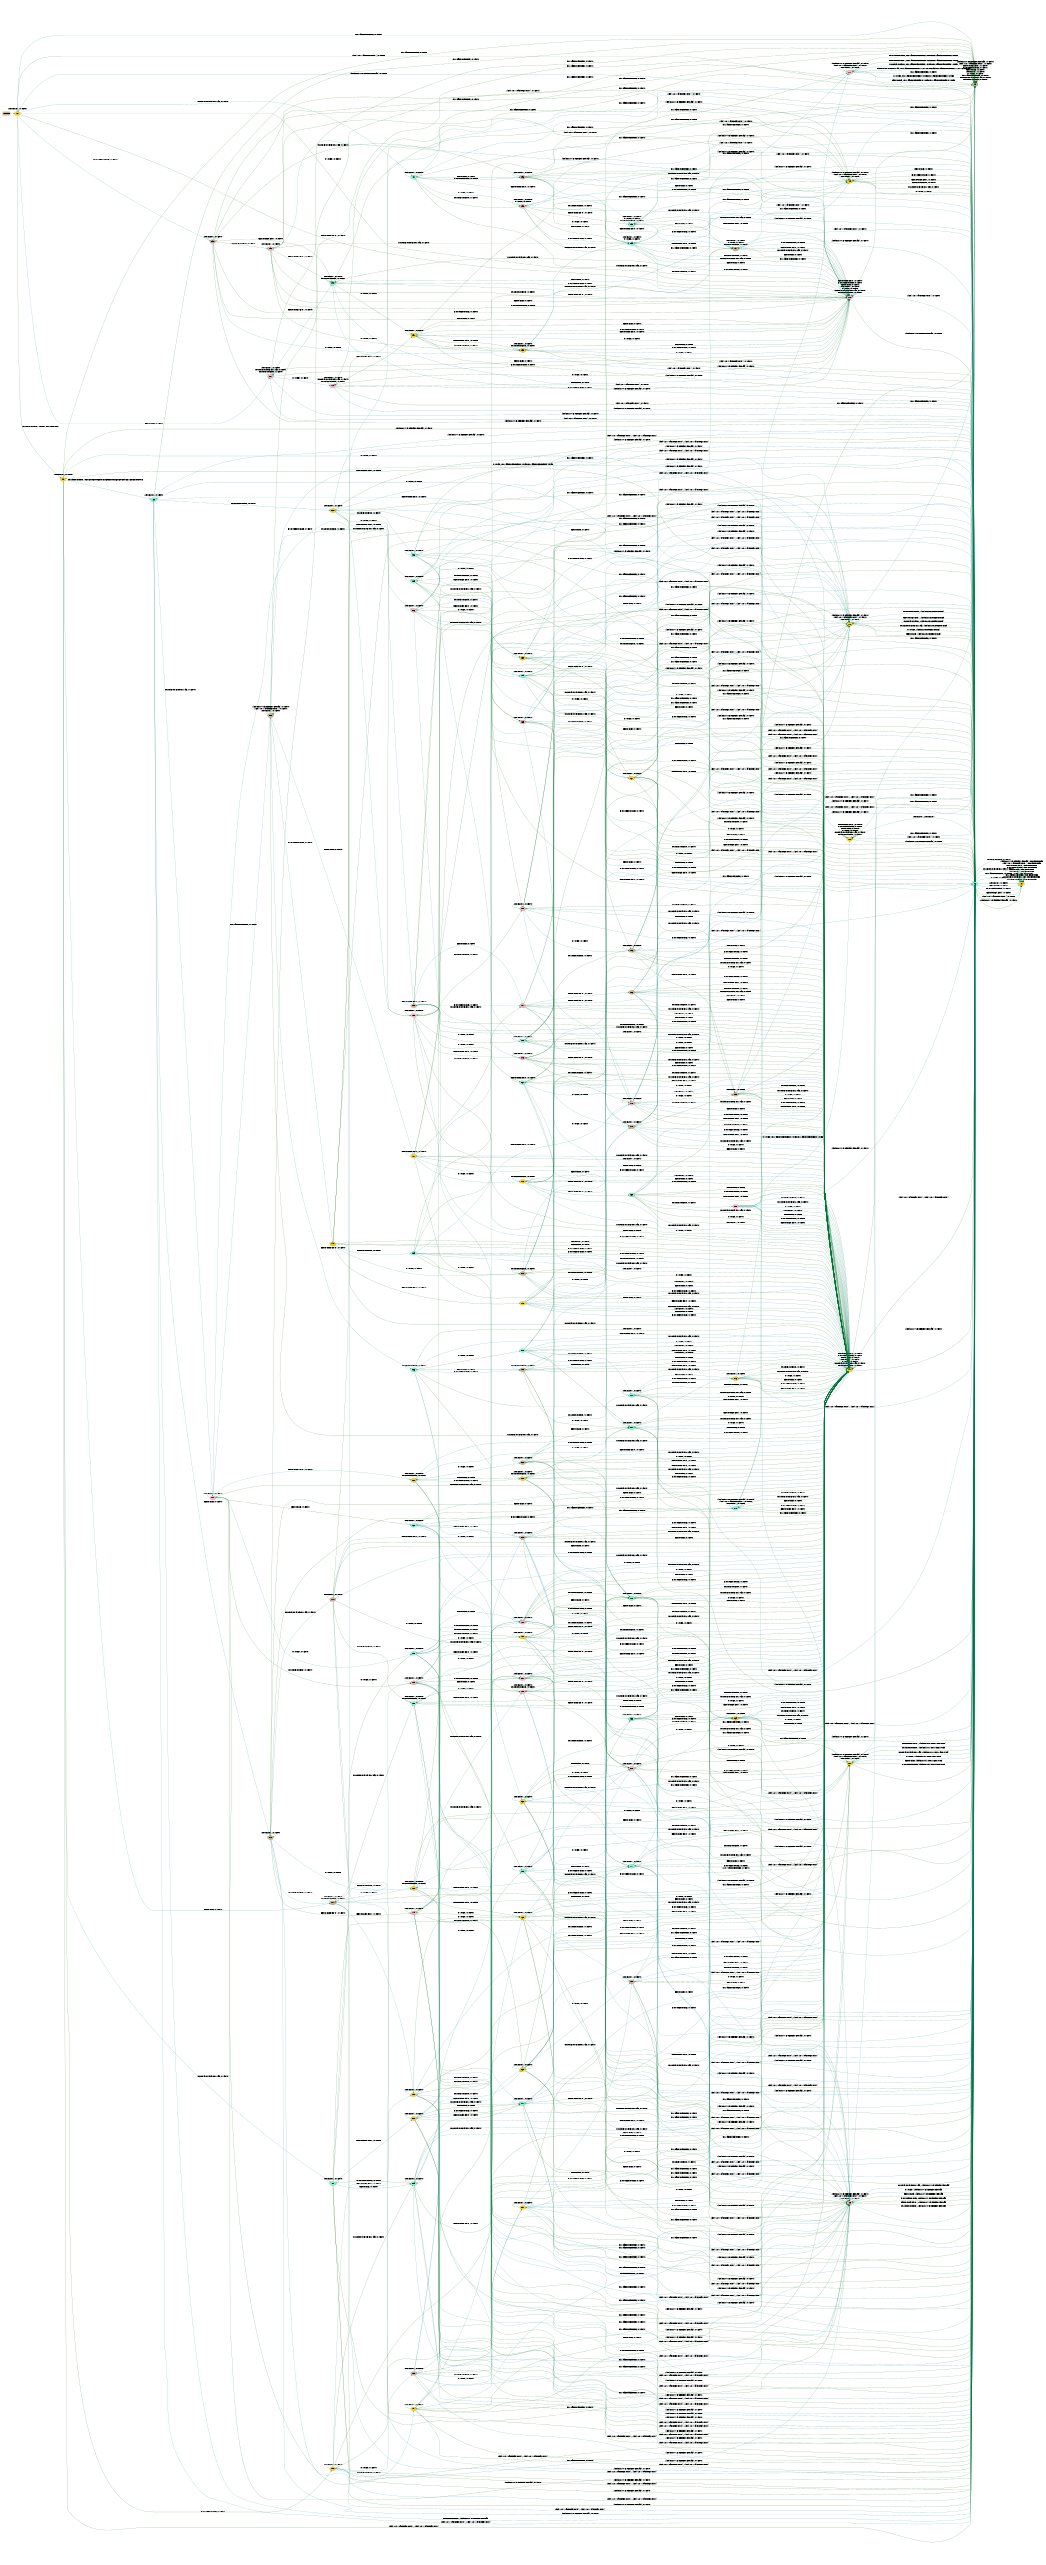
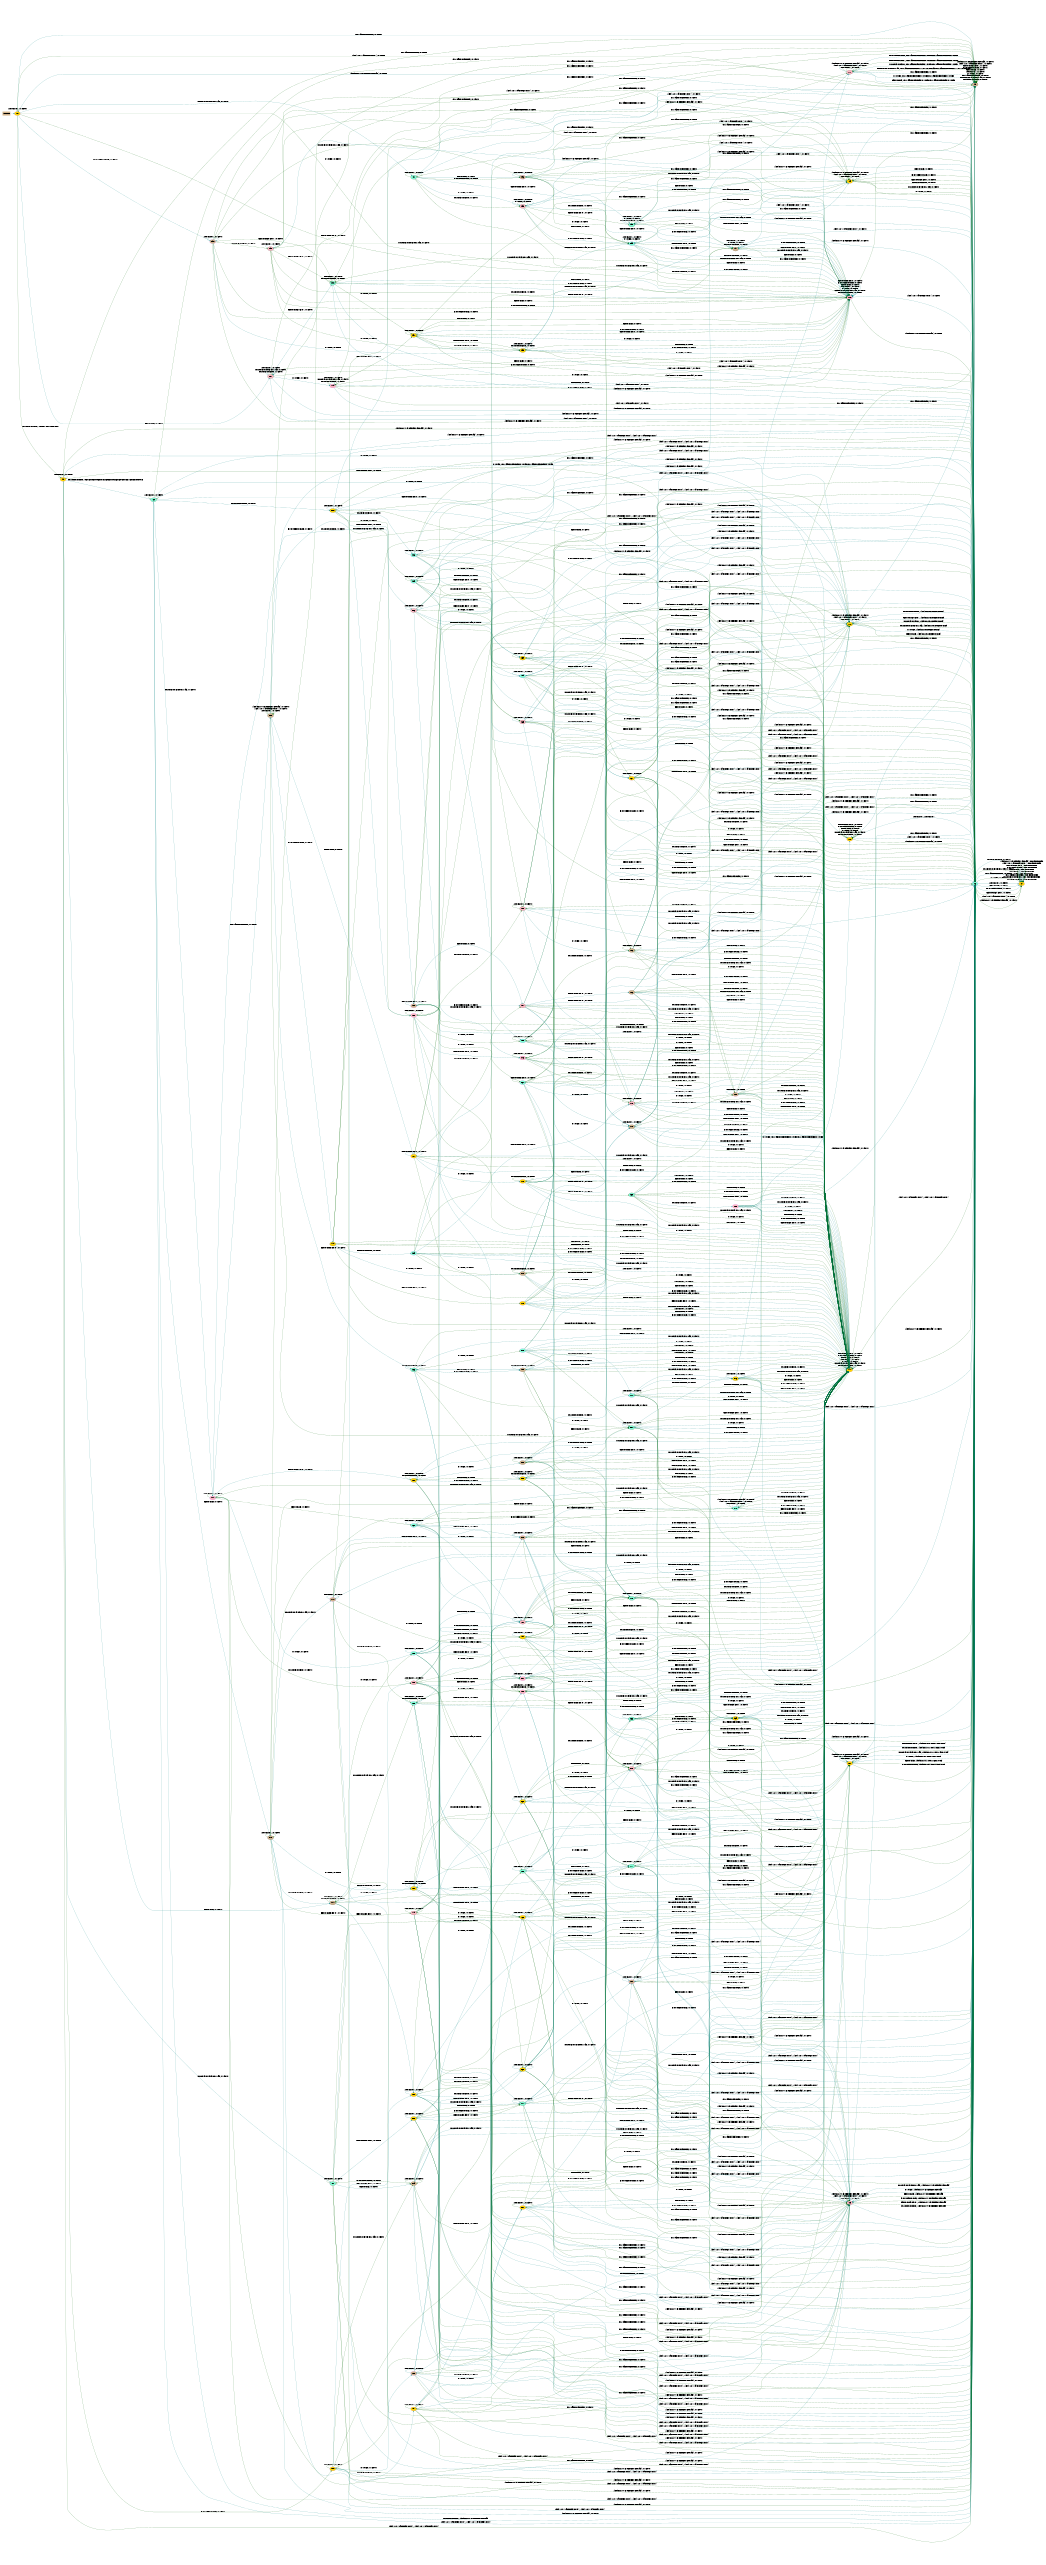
edge "s88" -> "s12": now "s88" -> "s8"
edge "s86" -> "s5": label "WARNING_CIPHER_SPEC / TIMEOUT" -> "CHANGE_CIPHER_SPEC / TIMEOUT"
node "s49": fillcolor aquamarine -> tan
